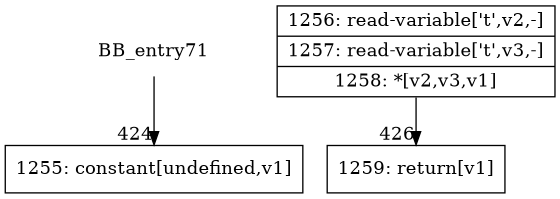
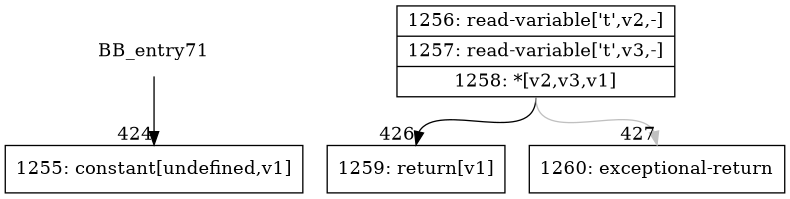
node "1260: exceptional-return": added
